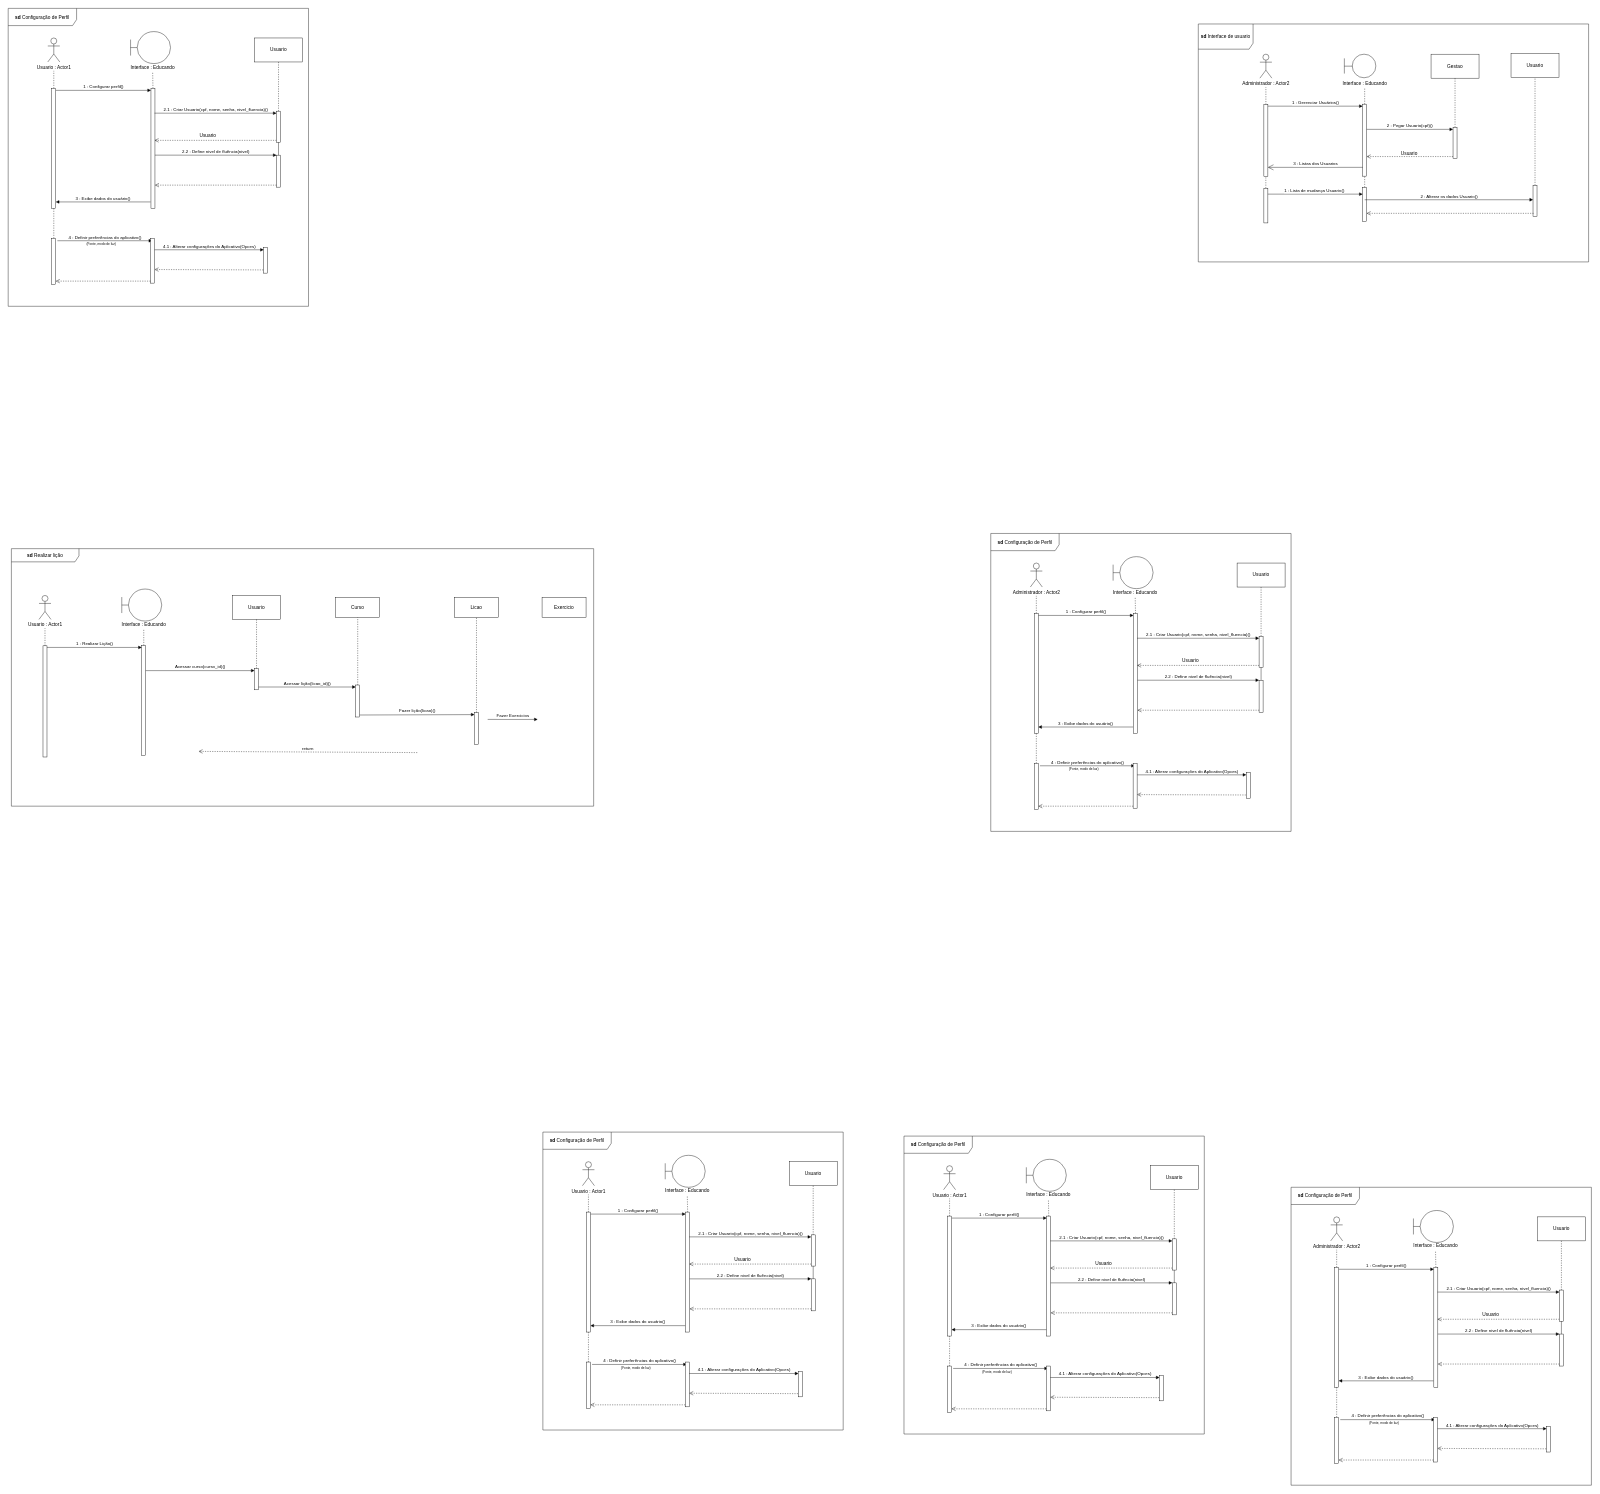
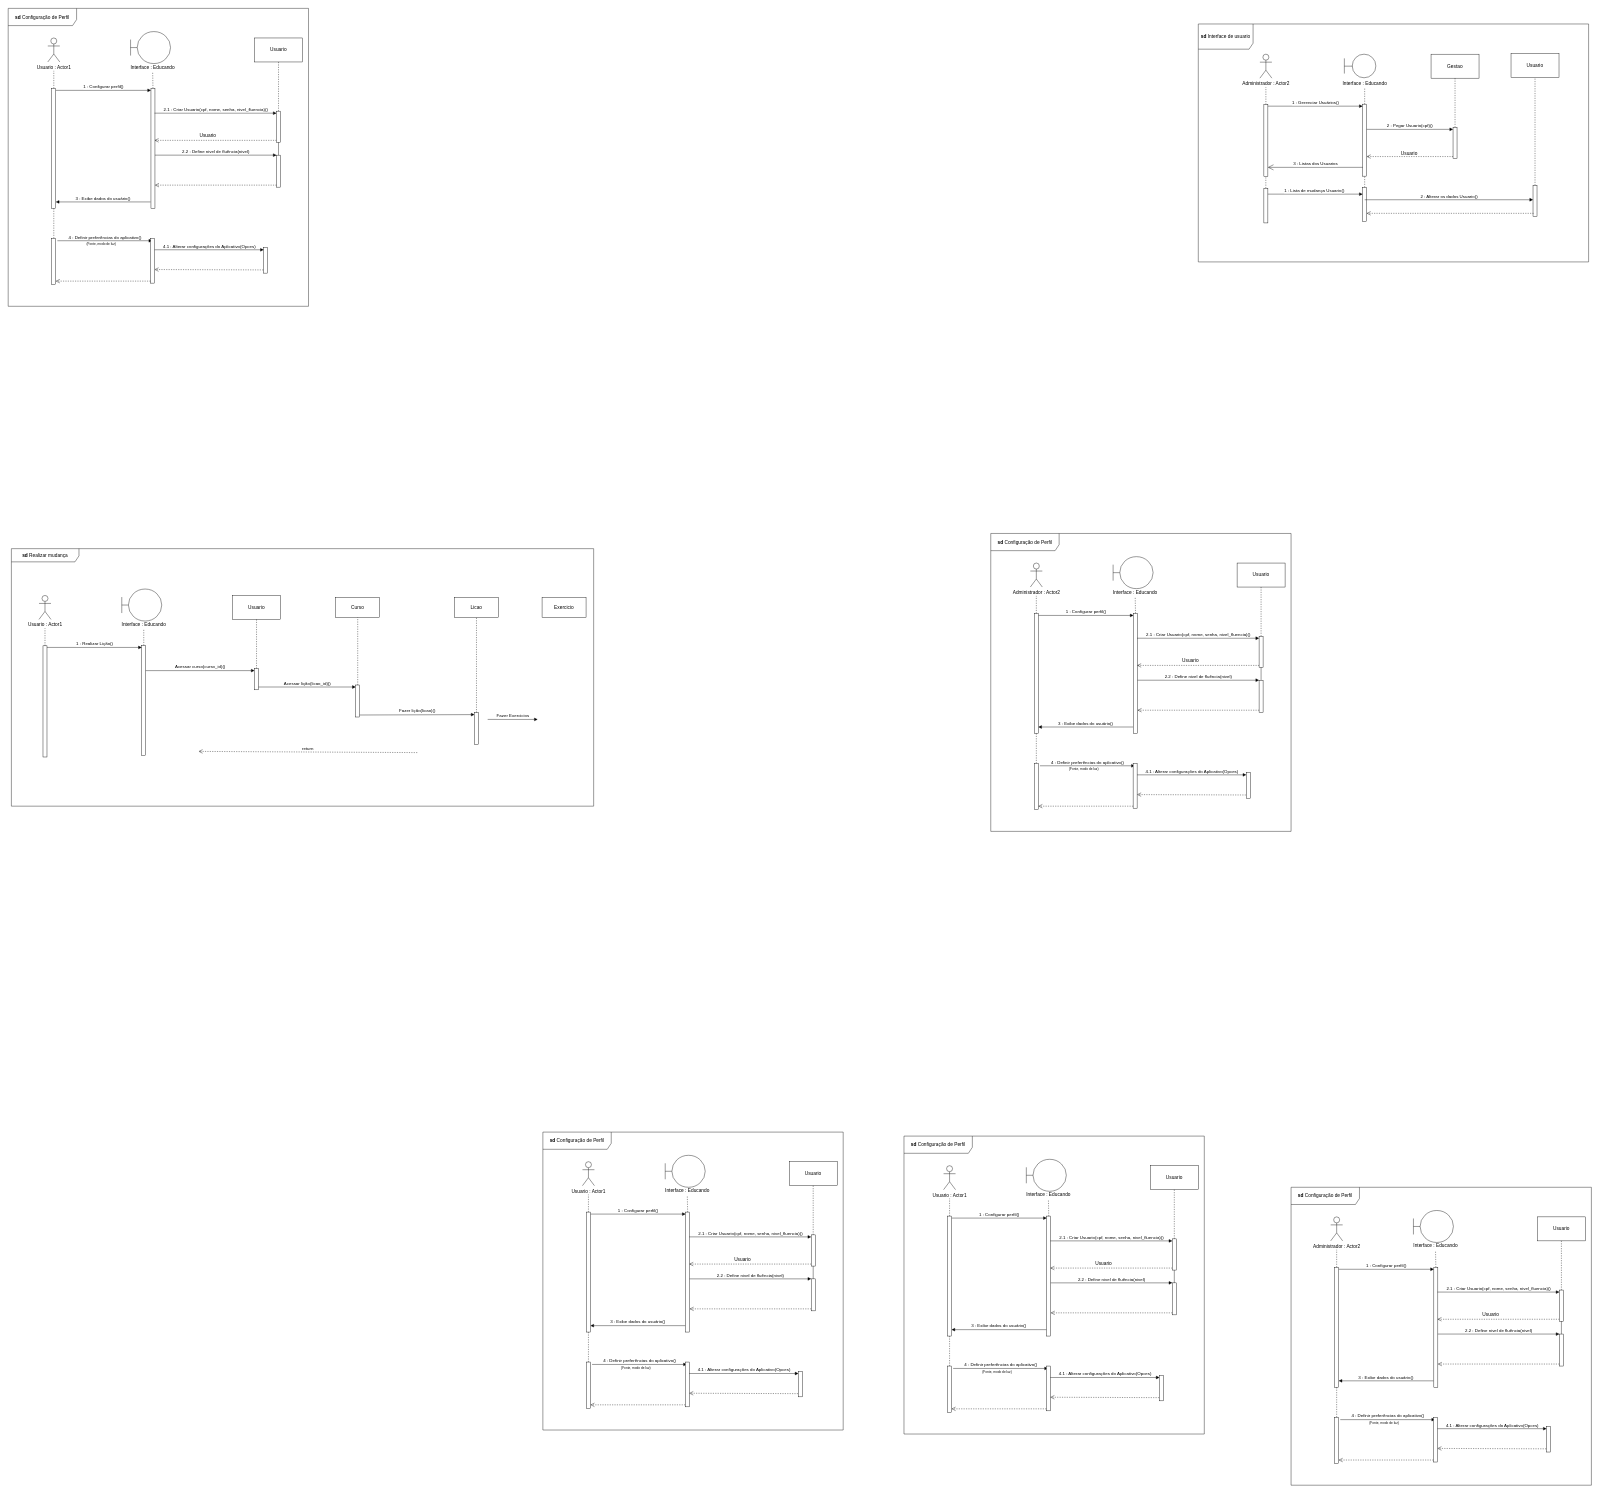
node "sd Realizar lição": label "sd Realizar lição" -> "sd Realizar mudança"
